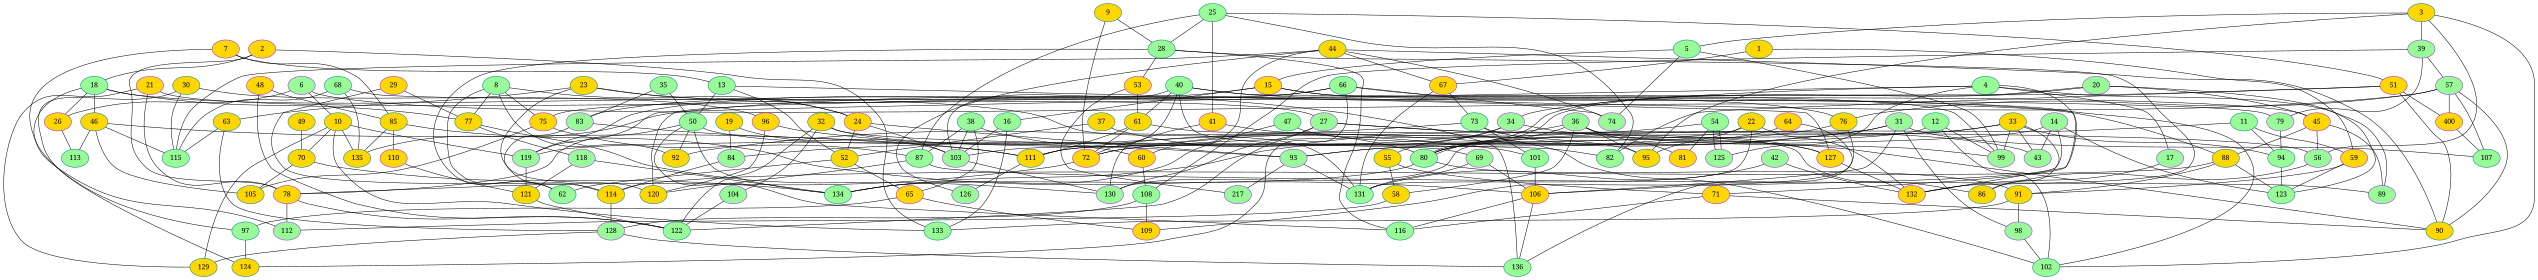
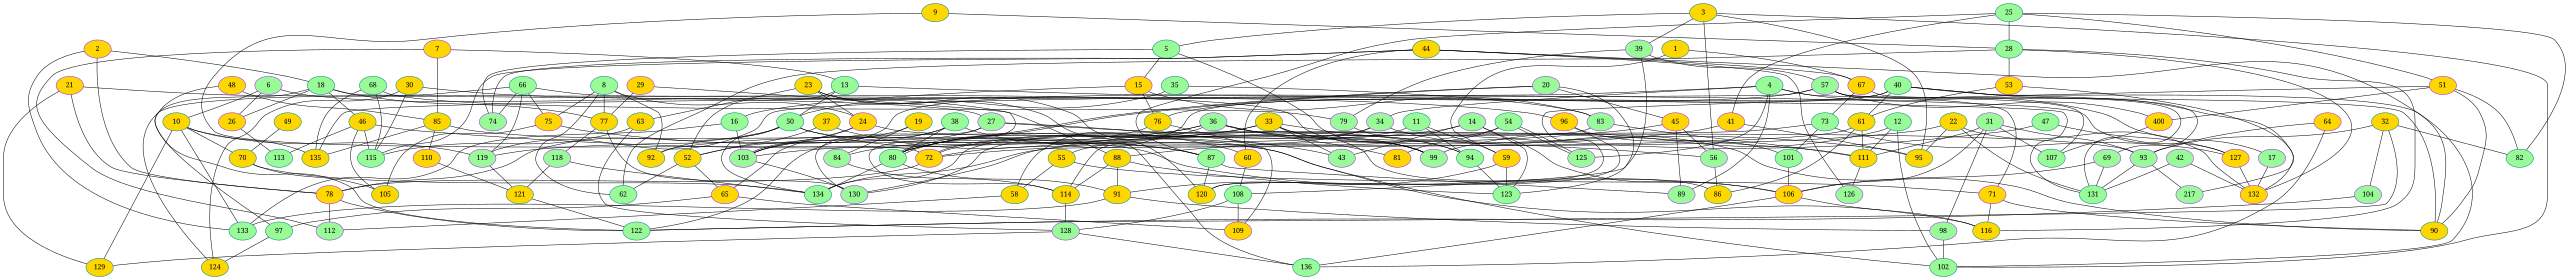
edge "15" -- "45": removed
node "116": fillcolor palegreen -> gold
